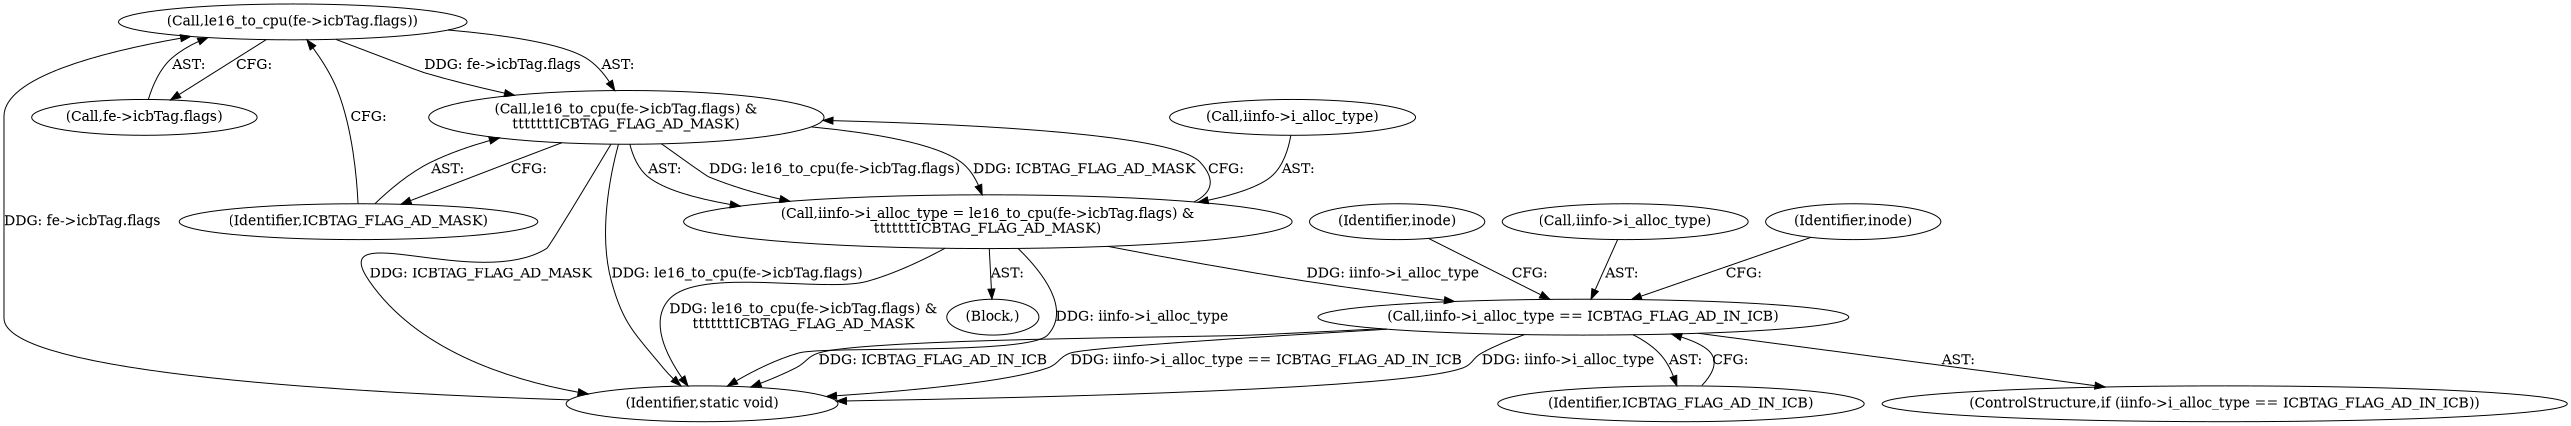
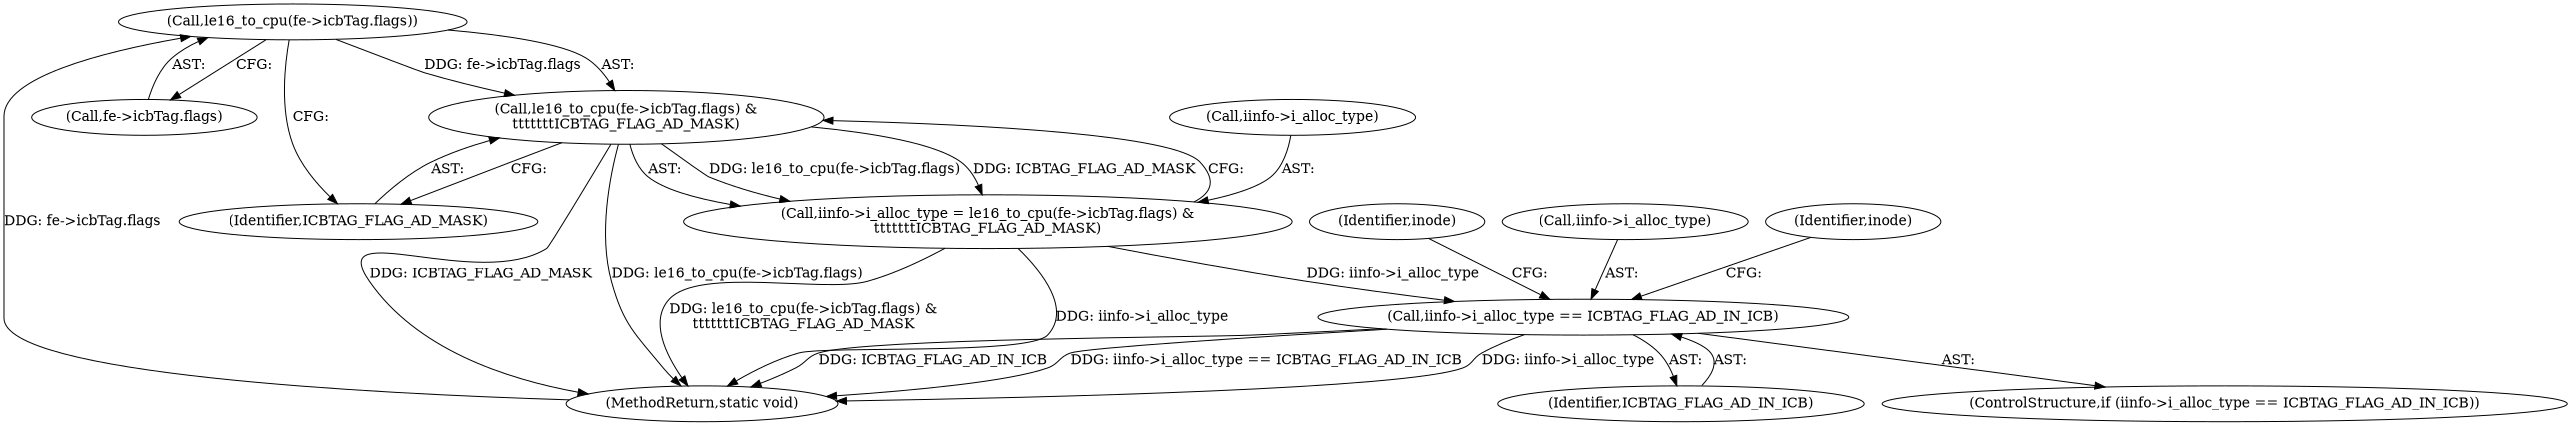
edge "(Identifier,ICBTAG_FLAG_AD_MASK)" -> "(Call,le16_to_cpu(fe->icbTag.flags))": reversed
node "(Block,)": removed
edge "(Identifier,ICBTAG_FLAG_AD_IN_ICB)" -> "(Call,iinfo->i_alloc_type == ICBTAG_FLAG_AD_IN_ICB)": label "CFG: " -> "AST: "
node "(Identifier,static void)": label "(Identifier,static void)" -> "(MethodReturn,static void)"
